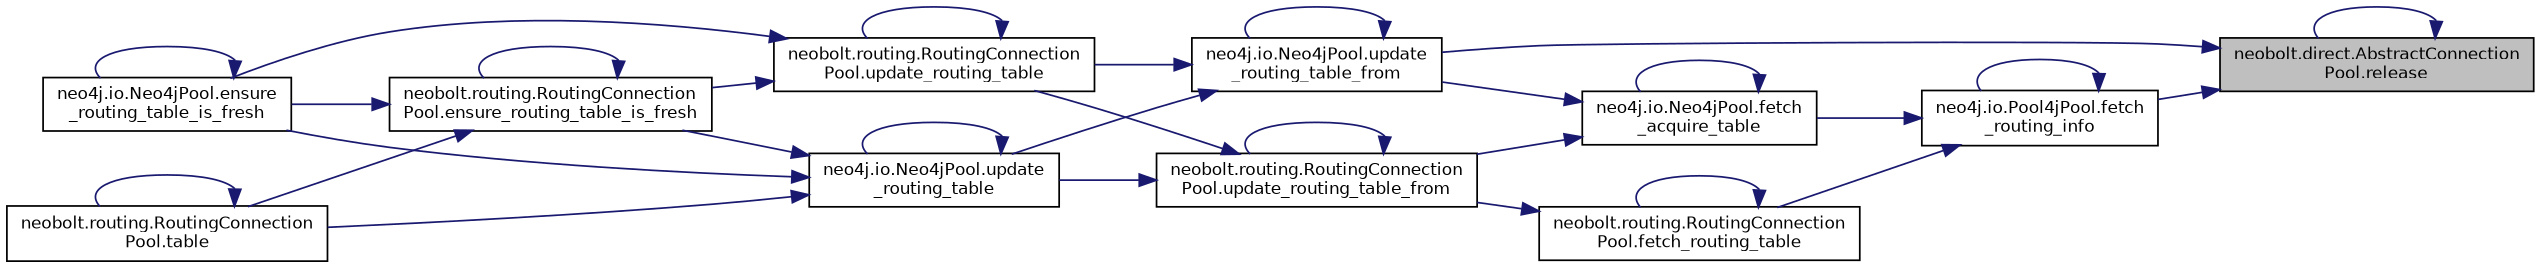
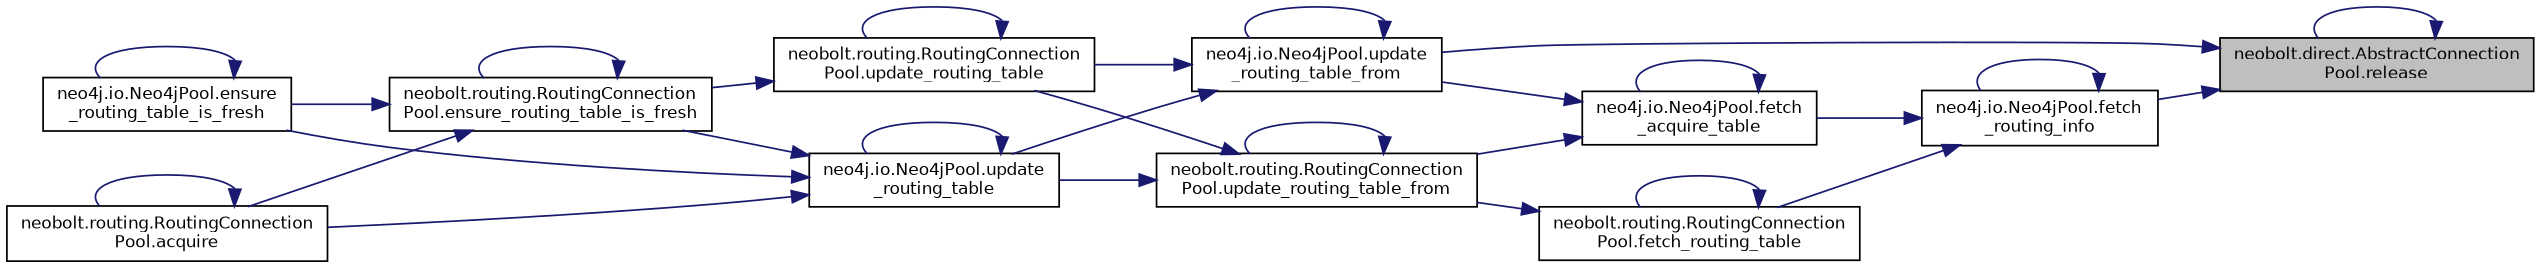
edge "neo4j.io.Neo4jPool.ensure _routing_table_is_fresh" -> "neobolt.routing.RoutingConnection Pool.update_routing_table": removed
node "neo4j.io.Pool4jPool.fetch _routing_info": label "neo4j.io.Pool4jPool.fetch _routing_info" -> "neo4j.io.Neo4jPool.fetch _routing_info"
node "neobolt.routing.RoutingConnection Pool.table": label "neobolt.routing.RoutingConnection Pool.table" -> "neobolt.routing.RoutingConnection Pool.acquire"
